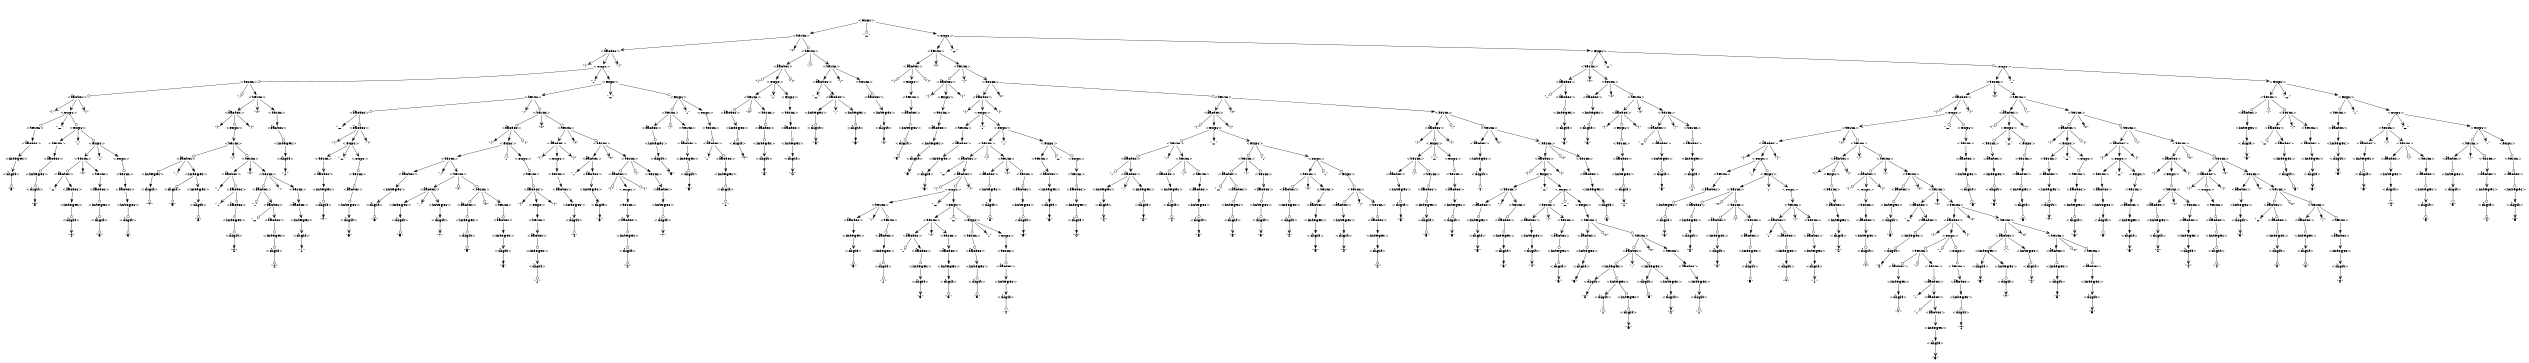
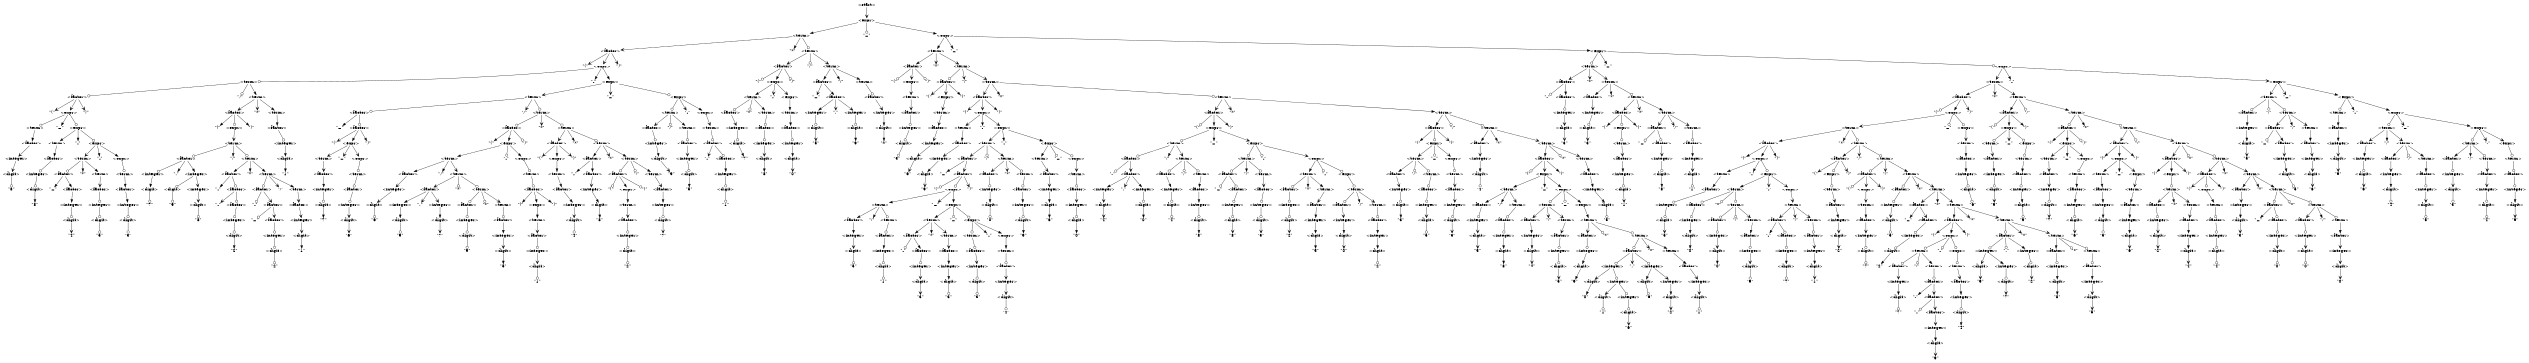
node "<start>": added
